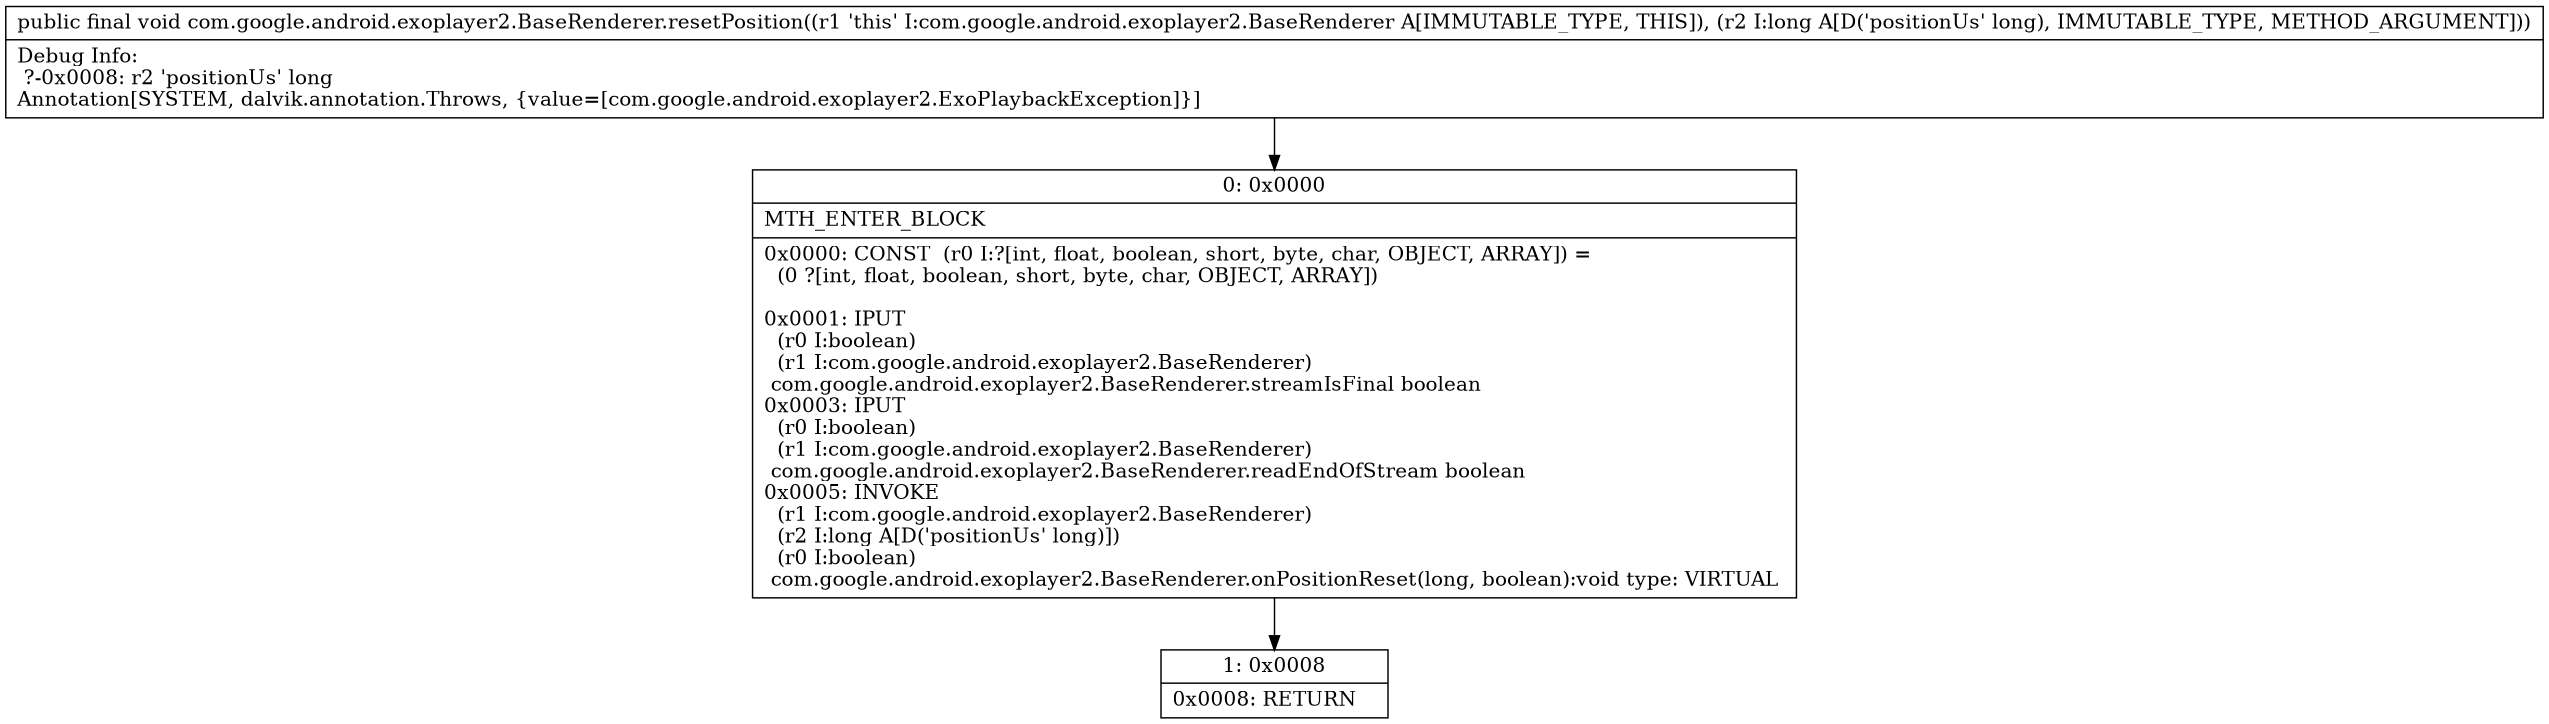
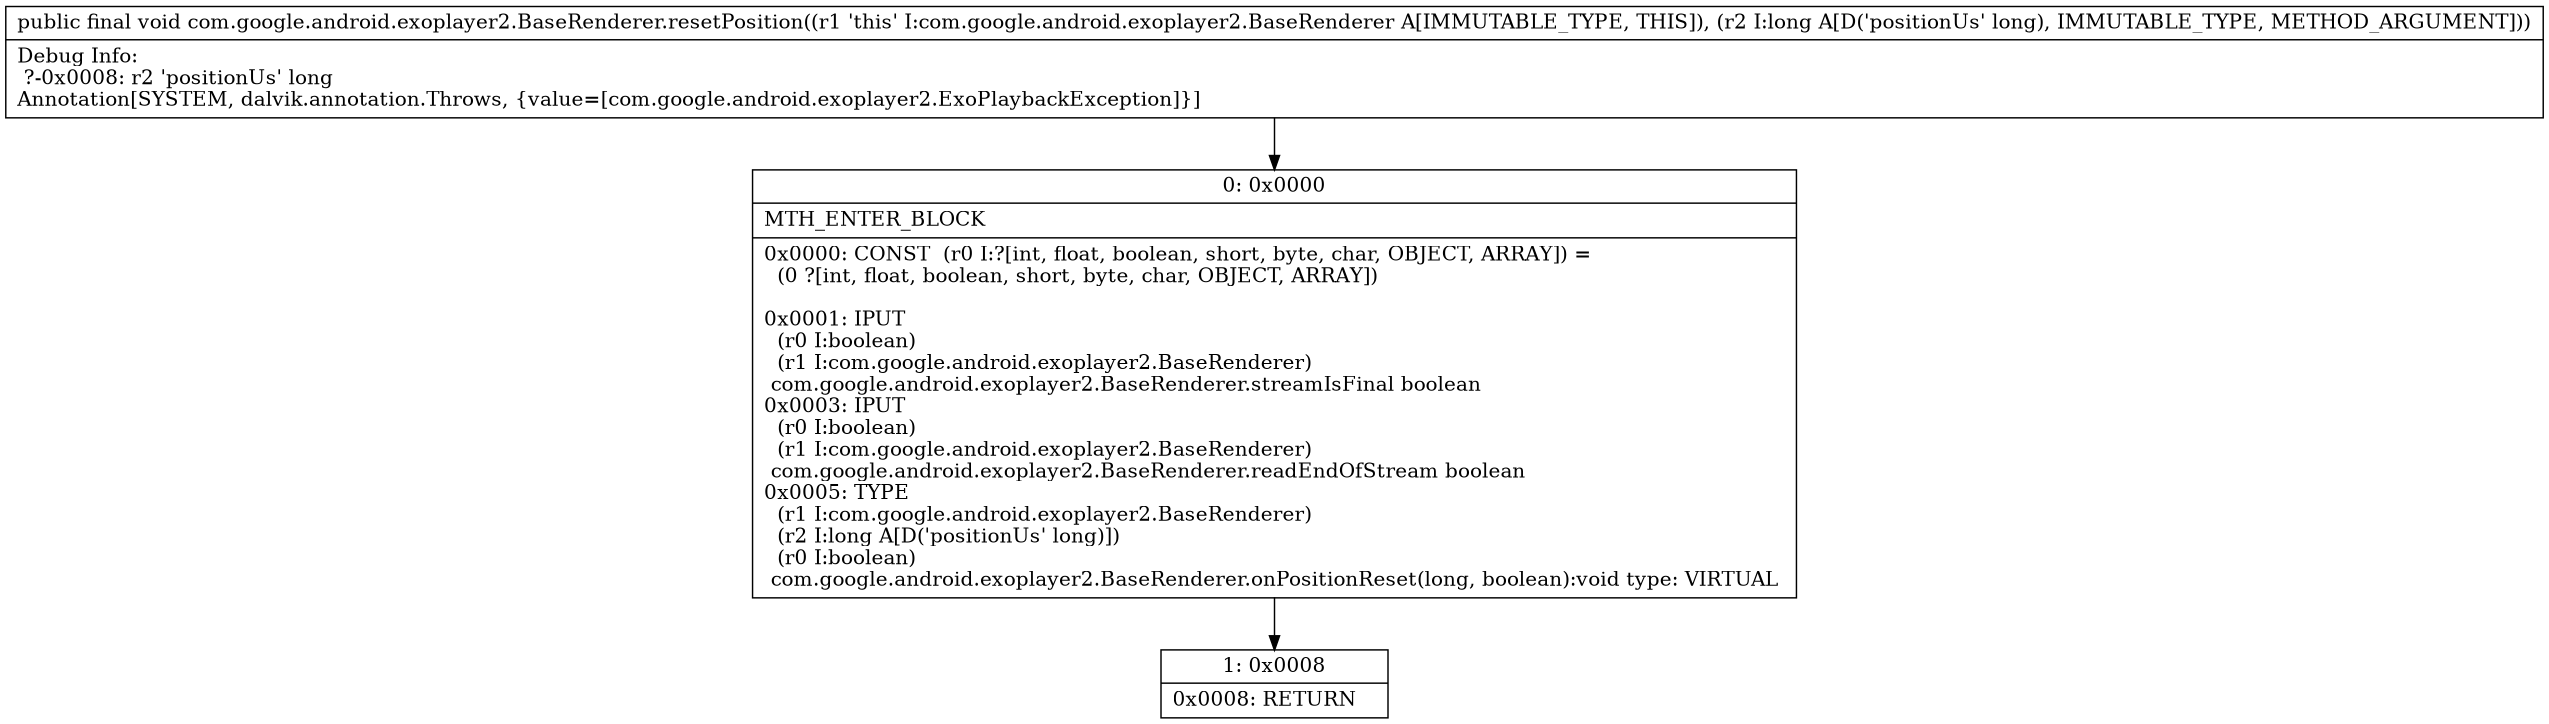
node "0: 0x0000": text "0x0005: INVOKE" -> "0x0005: TYPE"
